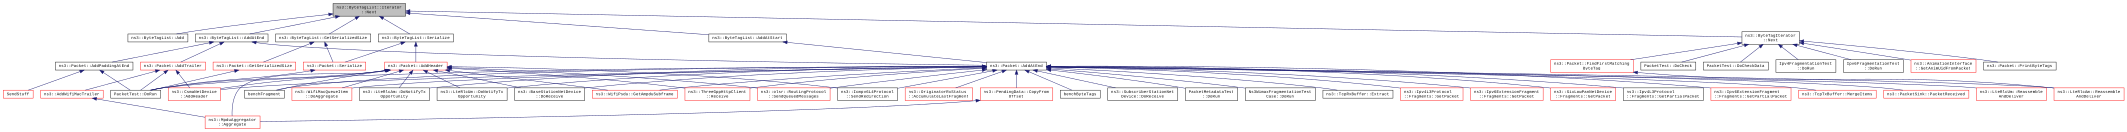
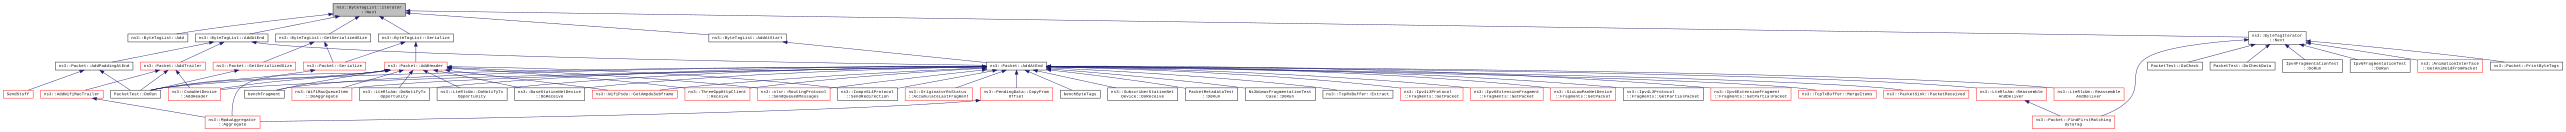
edge "ns3::LteRlcAm::Reassemble AndDeliver" -> "ns3::Packet::FindFirstMatching ByteTag": reversed
